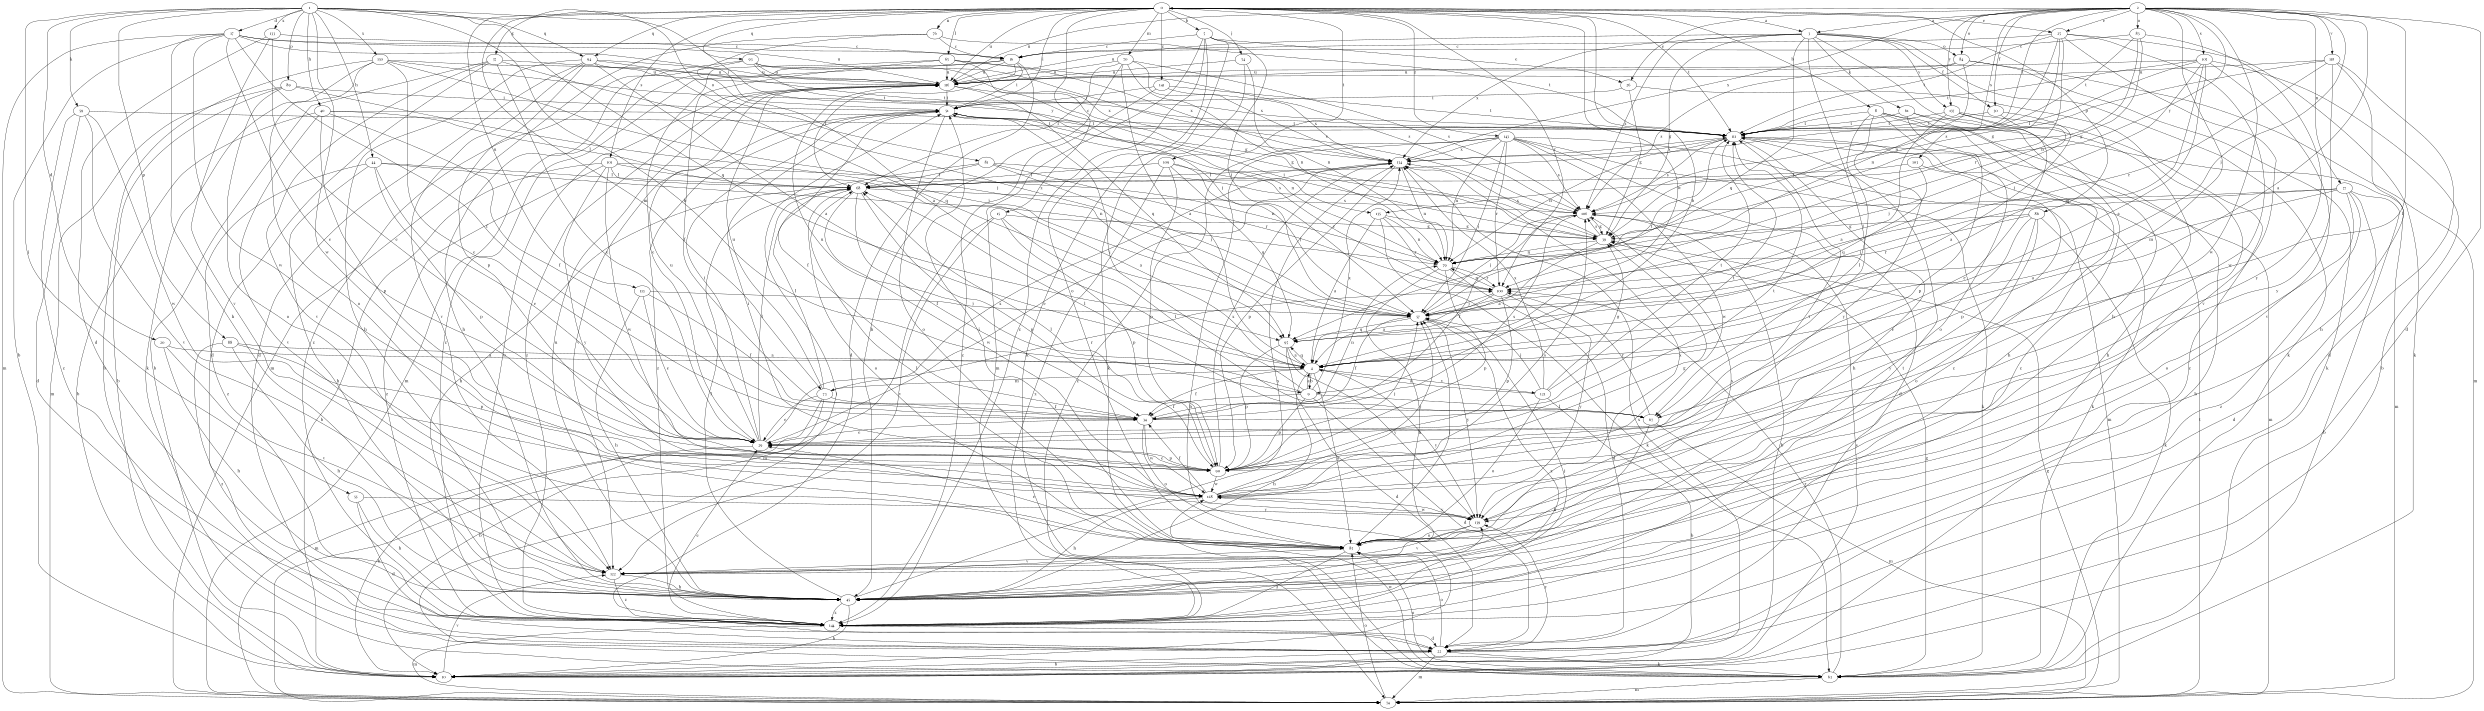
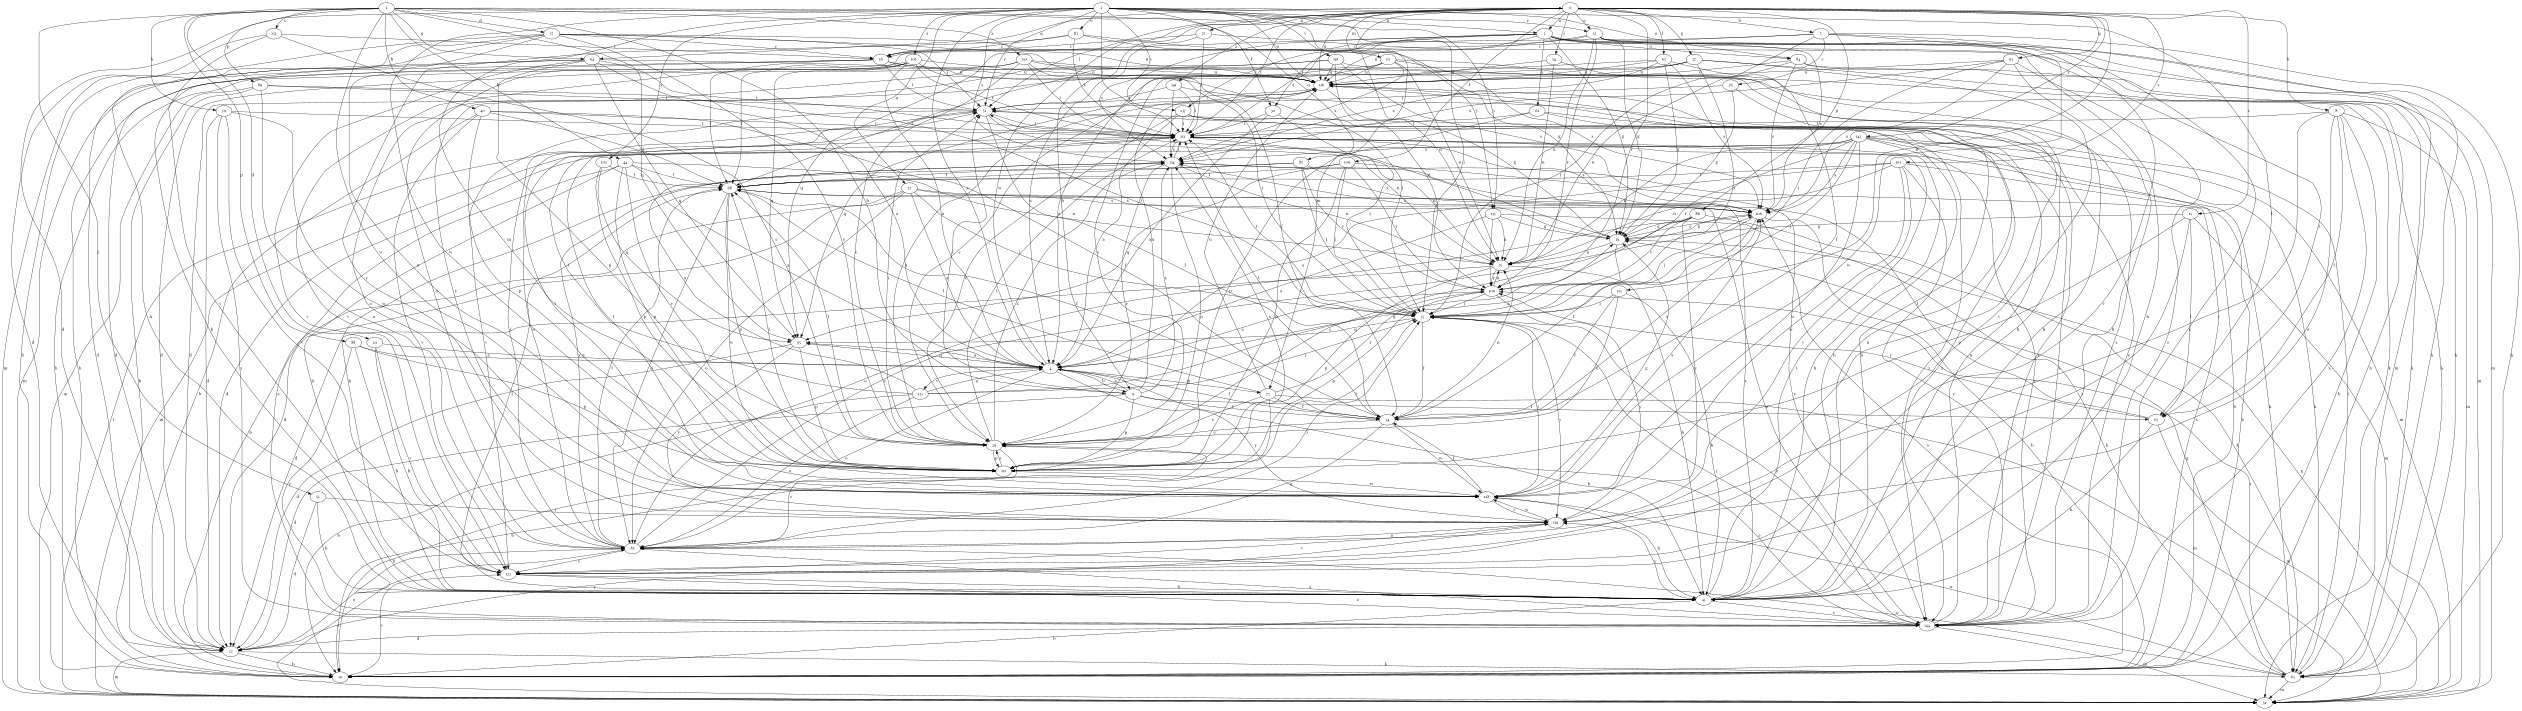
edge "2" -> "26": now "2" -> "51"
edge "44" -> "4": added, label "a"
